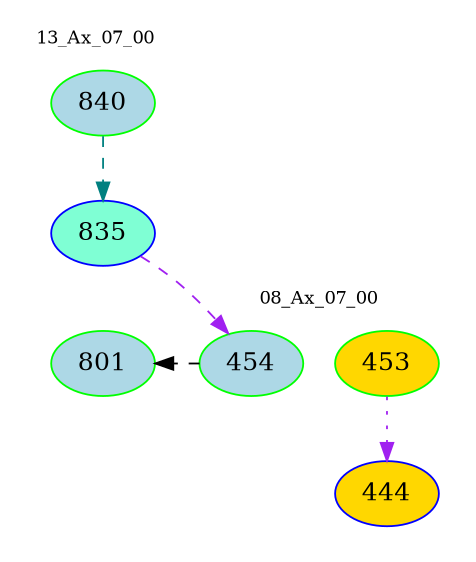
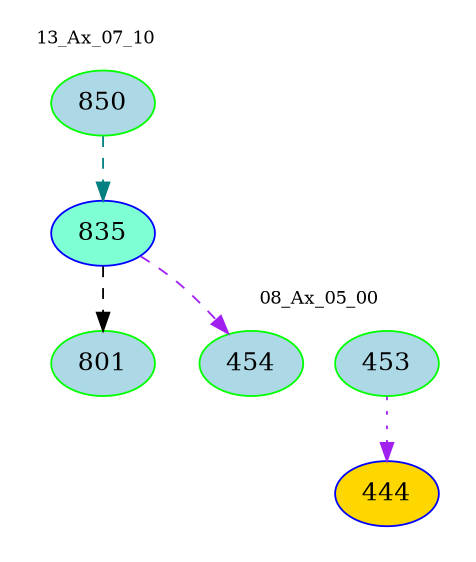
cluster "13_Ax_07_00": label "13_Ax_07_00" -> "13_Ax_07_10"
node "840": label "840" -> "850"
cluster "08_Ax_07_00": label "08_Ax_07_00" -> "08_Ax_05_00"
edge "454" -> "801": now "835" -> "801"
node "453": fillcolor gold -> lightblue
